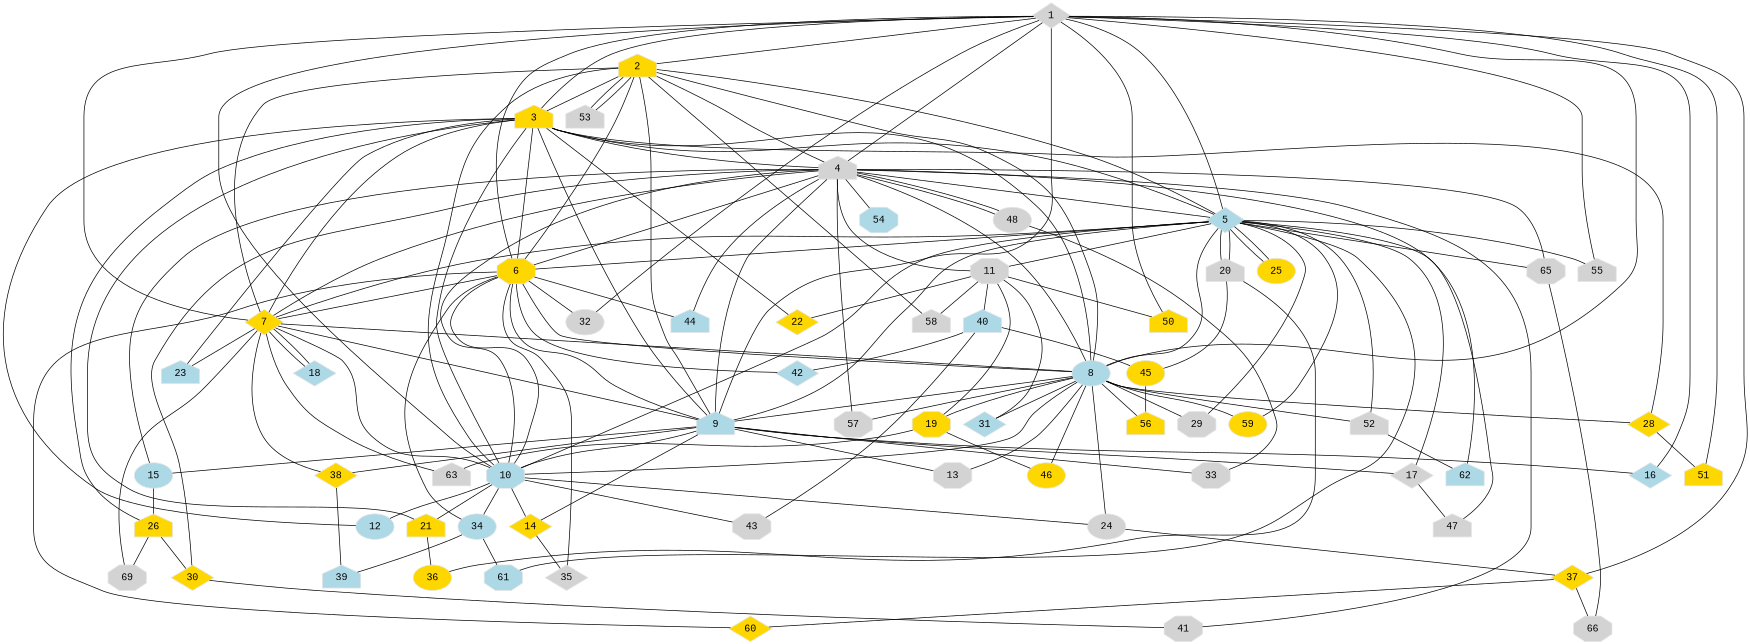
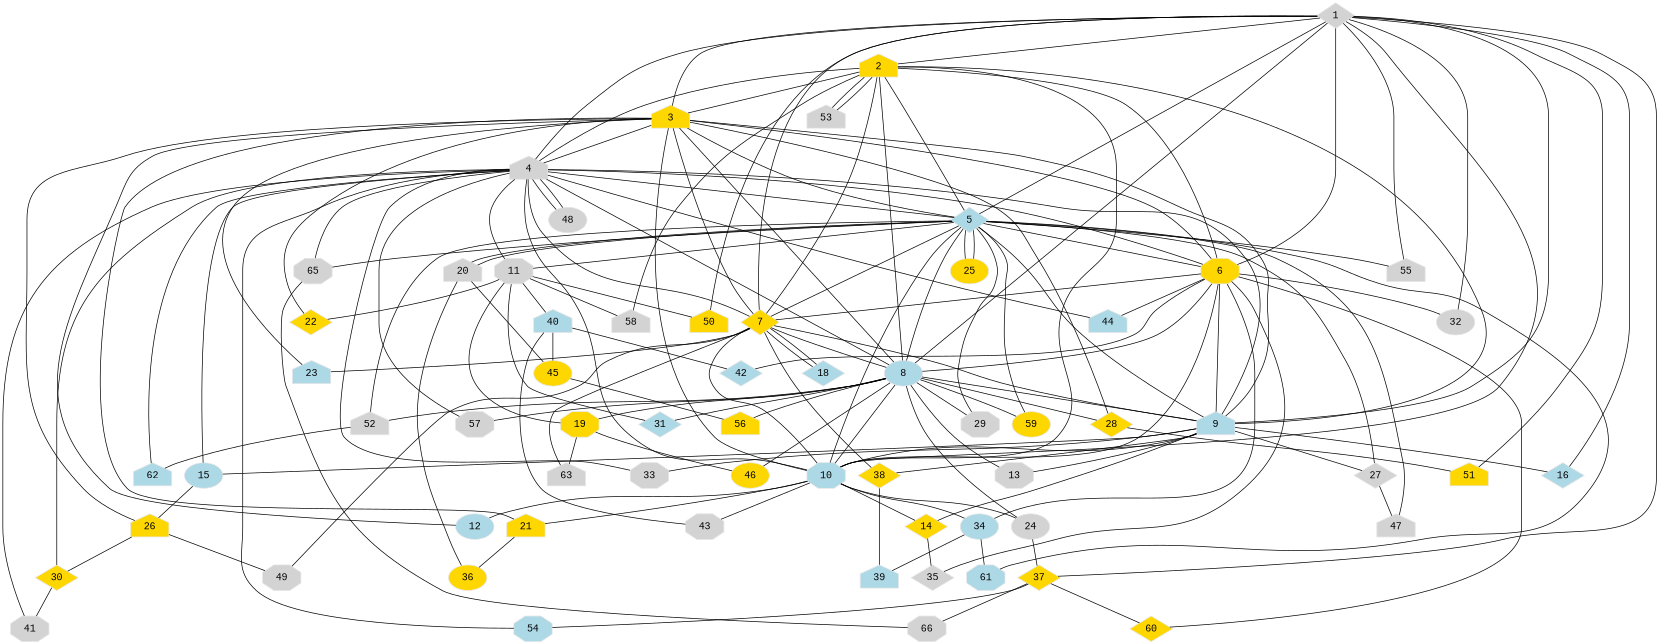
edge "48" -- "33": now "4" -- "33"
node "17": label "17" -> "27"
node "69": label "69" -> "49"
edge "37" -- "54": added
